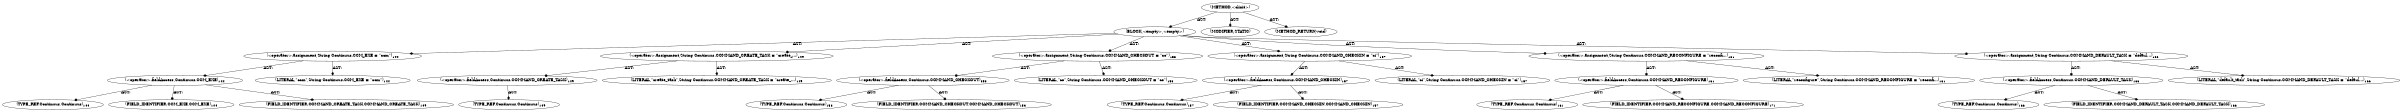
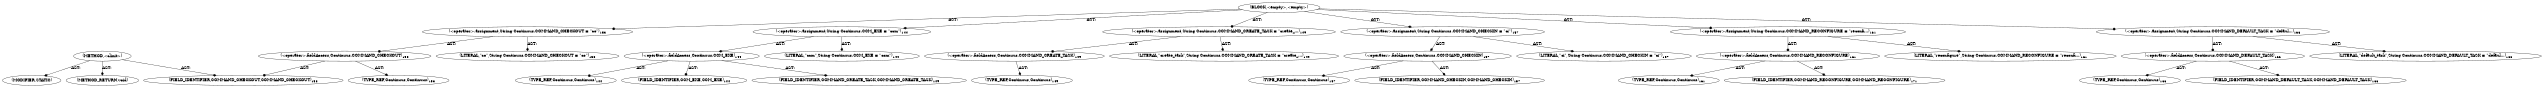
edge "(METHOD,<clinit>)" -> "(BLOCK,<empty>,<empty>)": now "(METHOD,<clinit>)" -> "(FIELD_IDENTIFIER,COMMAND_CHECKOUT,COMMAND_CHECKOUT)"
node "(<operator>.fieldAccess,Continuus.COMMAND_CHECKOUT)": text "353" -> "153"
